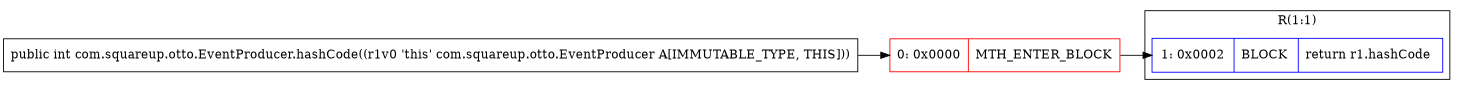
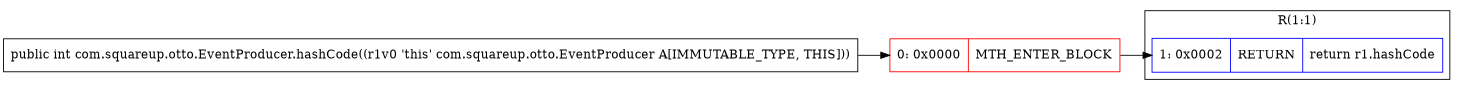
node "1: 0x0002": text "BLOCK" -> "RETURN"
